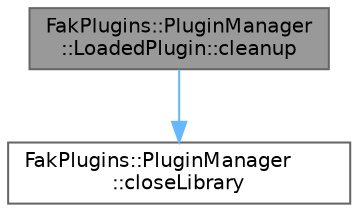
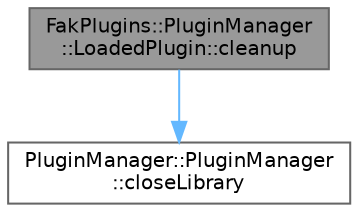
node "FakPlugins::PluginManager ::closeLibrary": label "FakPlugins::PluginManager ::closeLibrary" -> "PluginManager::PluginManager ::closeLibrary"
